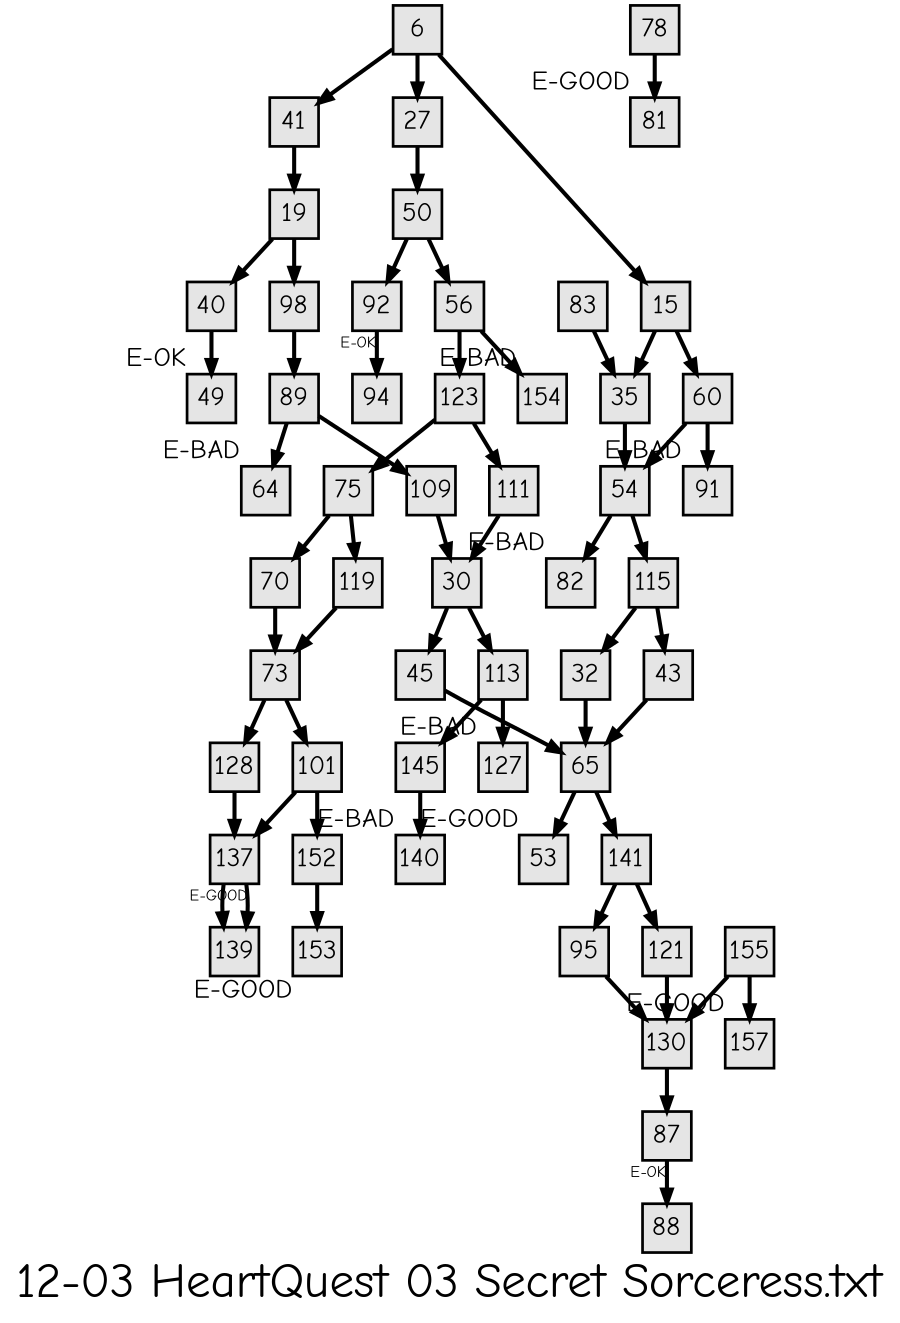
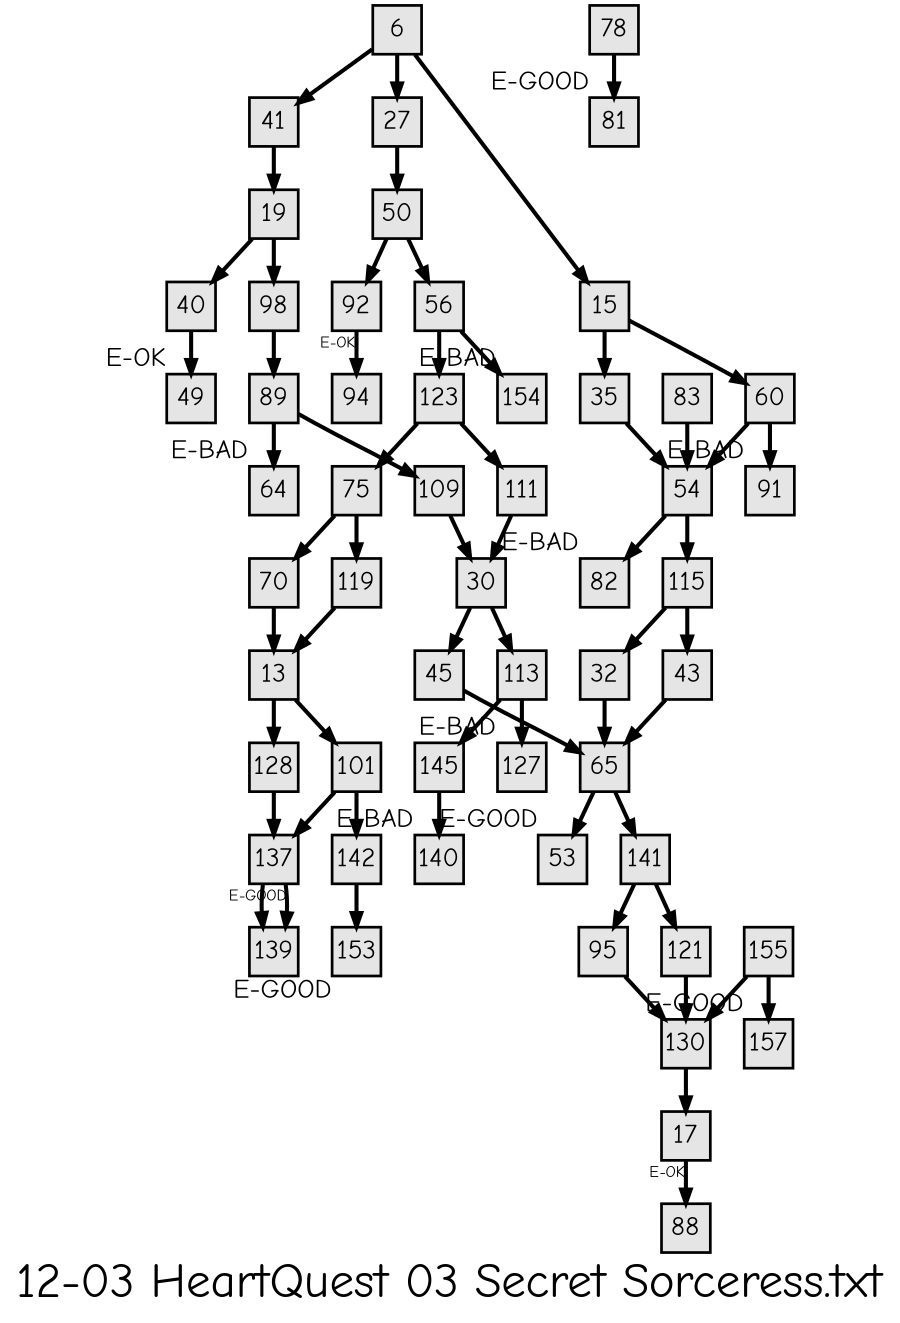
edge "83" -> "35": now "83" -> "54"
node "73": label "73" -> "13"
node "152": label "152" -> "142"
node "87": label "87" -> "17"
